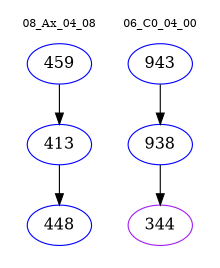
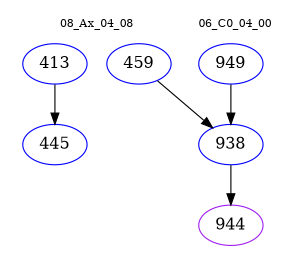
node "943": label "943" -> "949"
edge "459" -> "413": now "459" -> "938"
node "448": label "448" -> "445"
node "344": label "344" -> "944"
